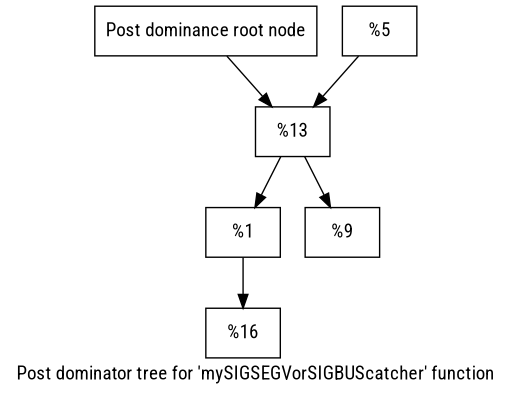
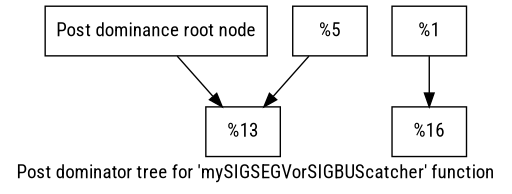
edge "%13" -> "%1": removed
node "%9": removed
